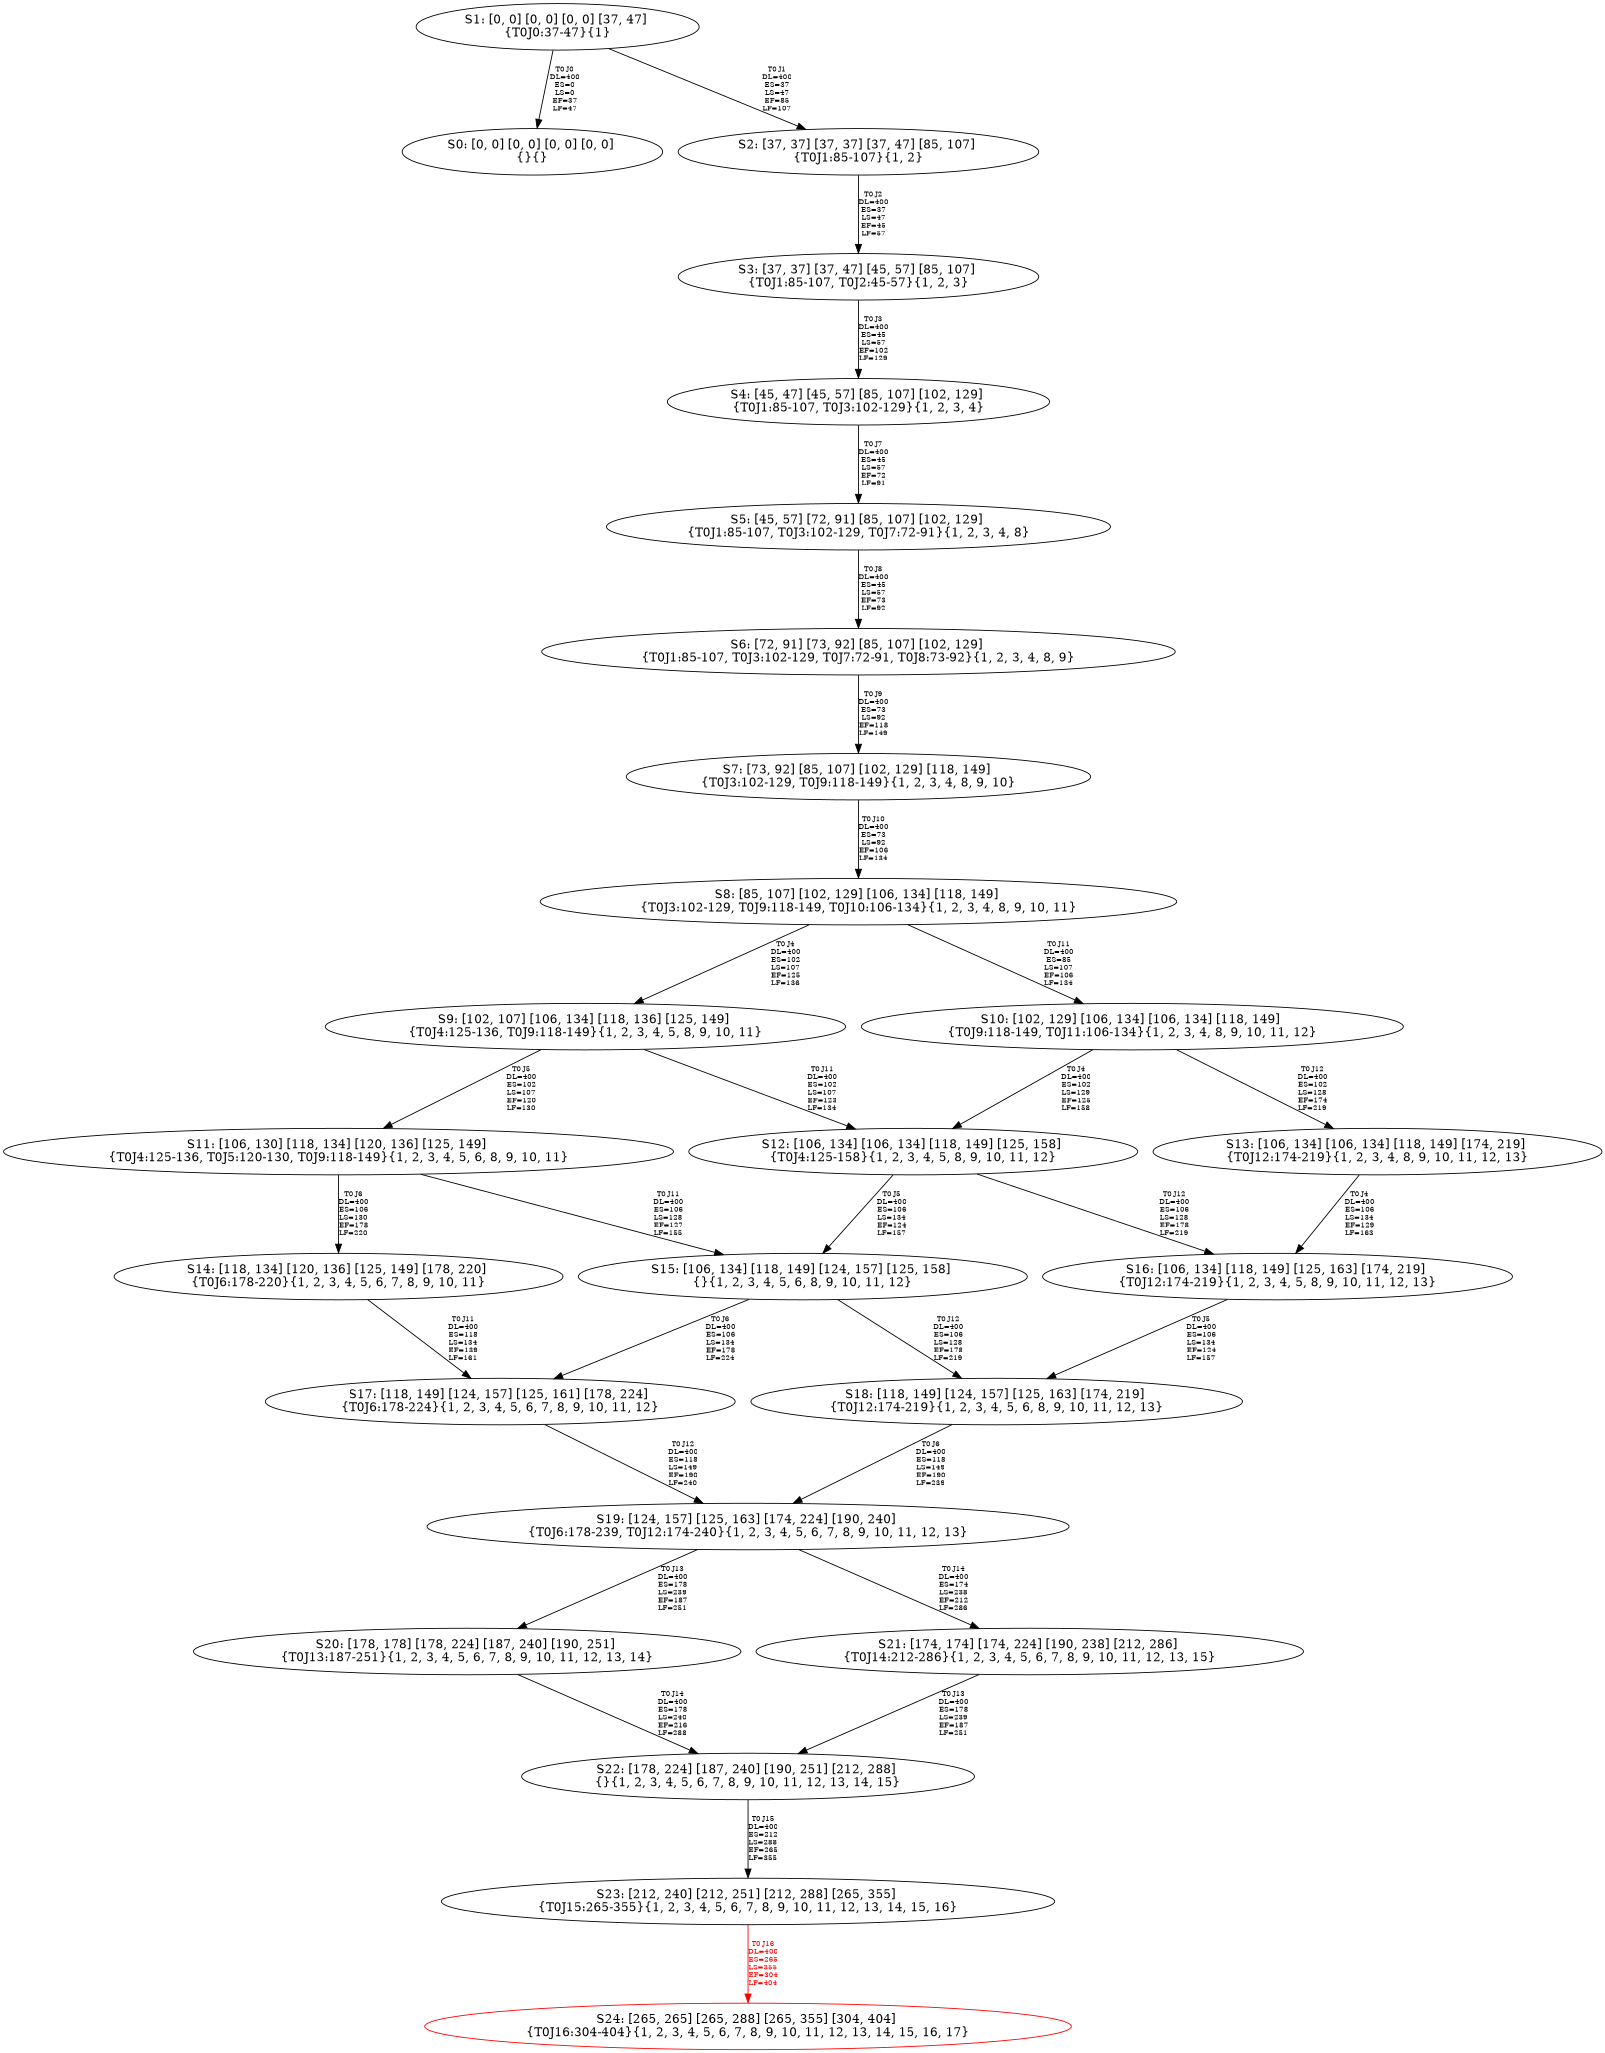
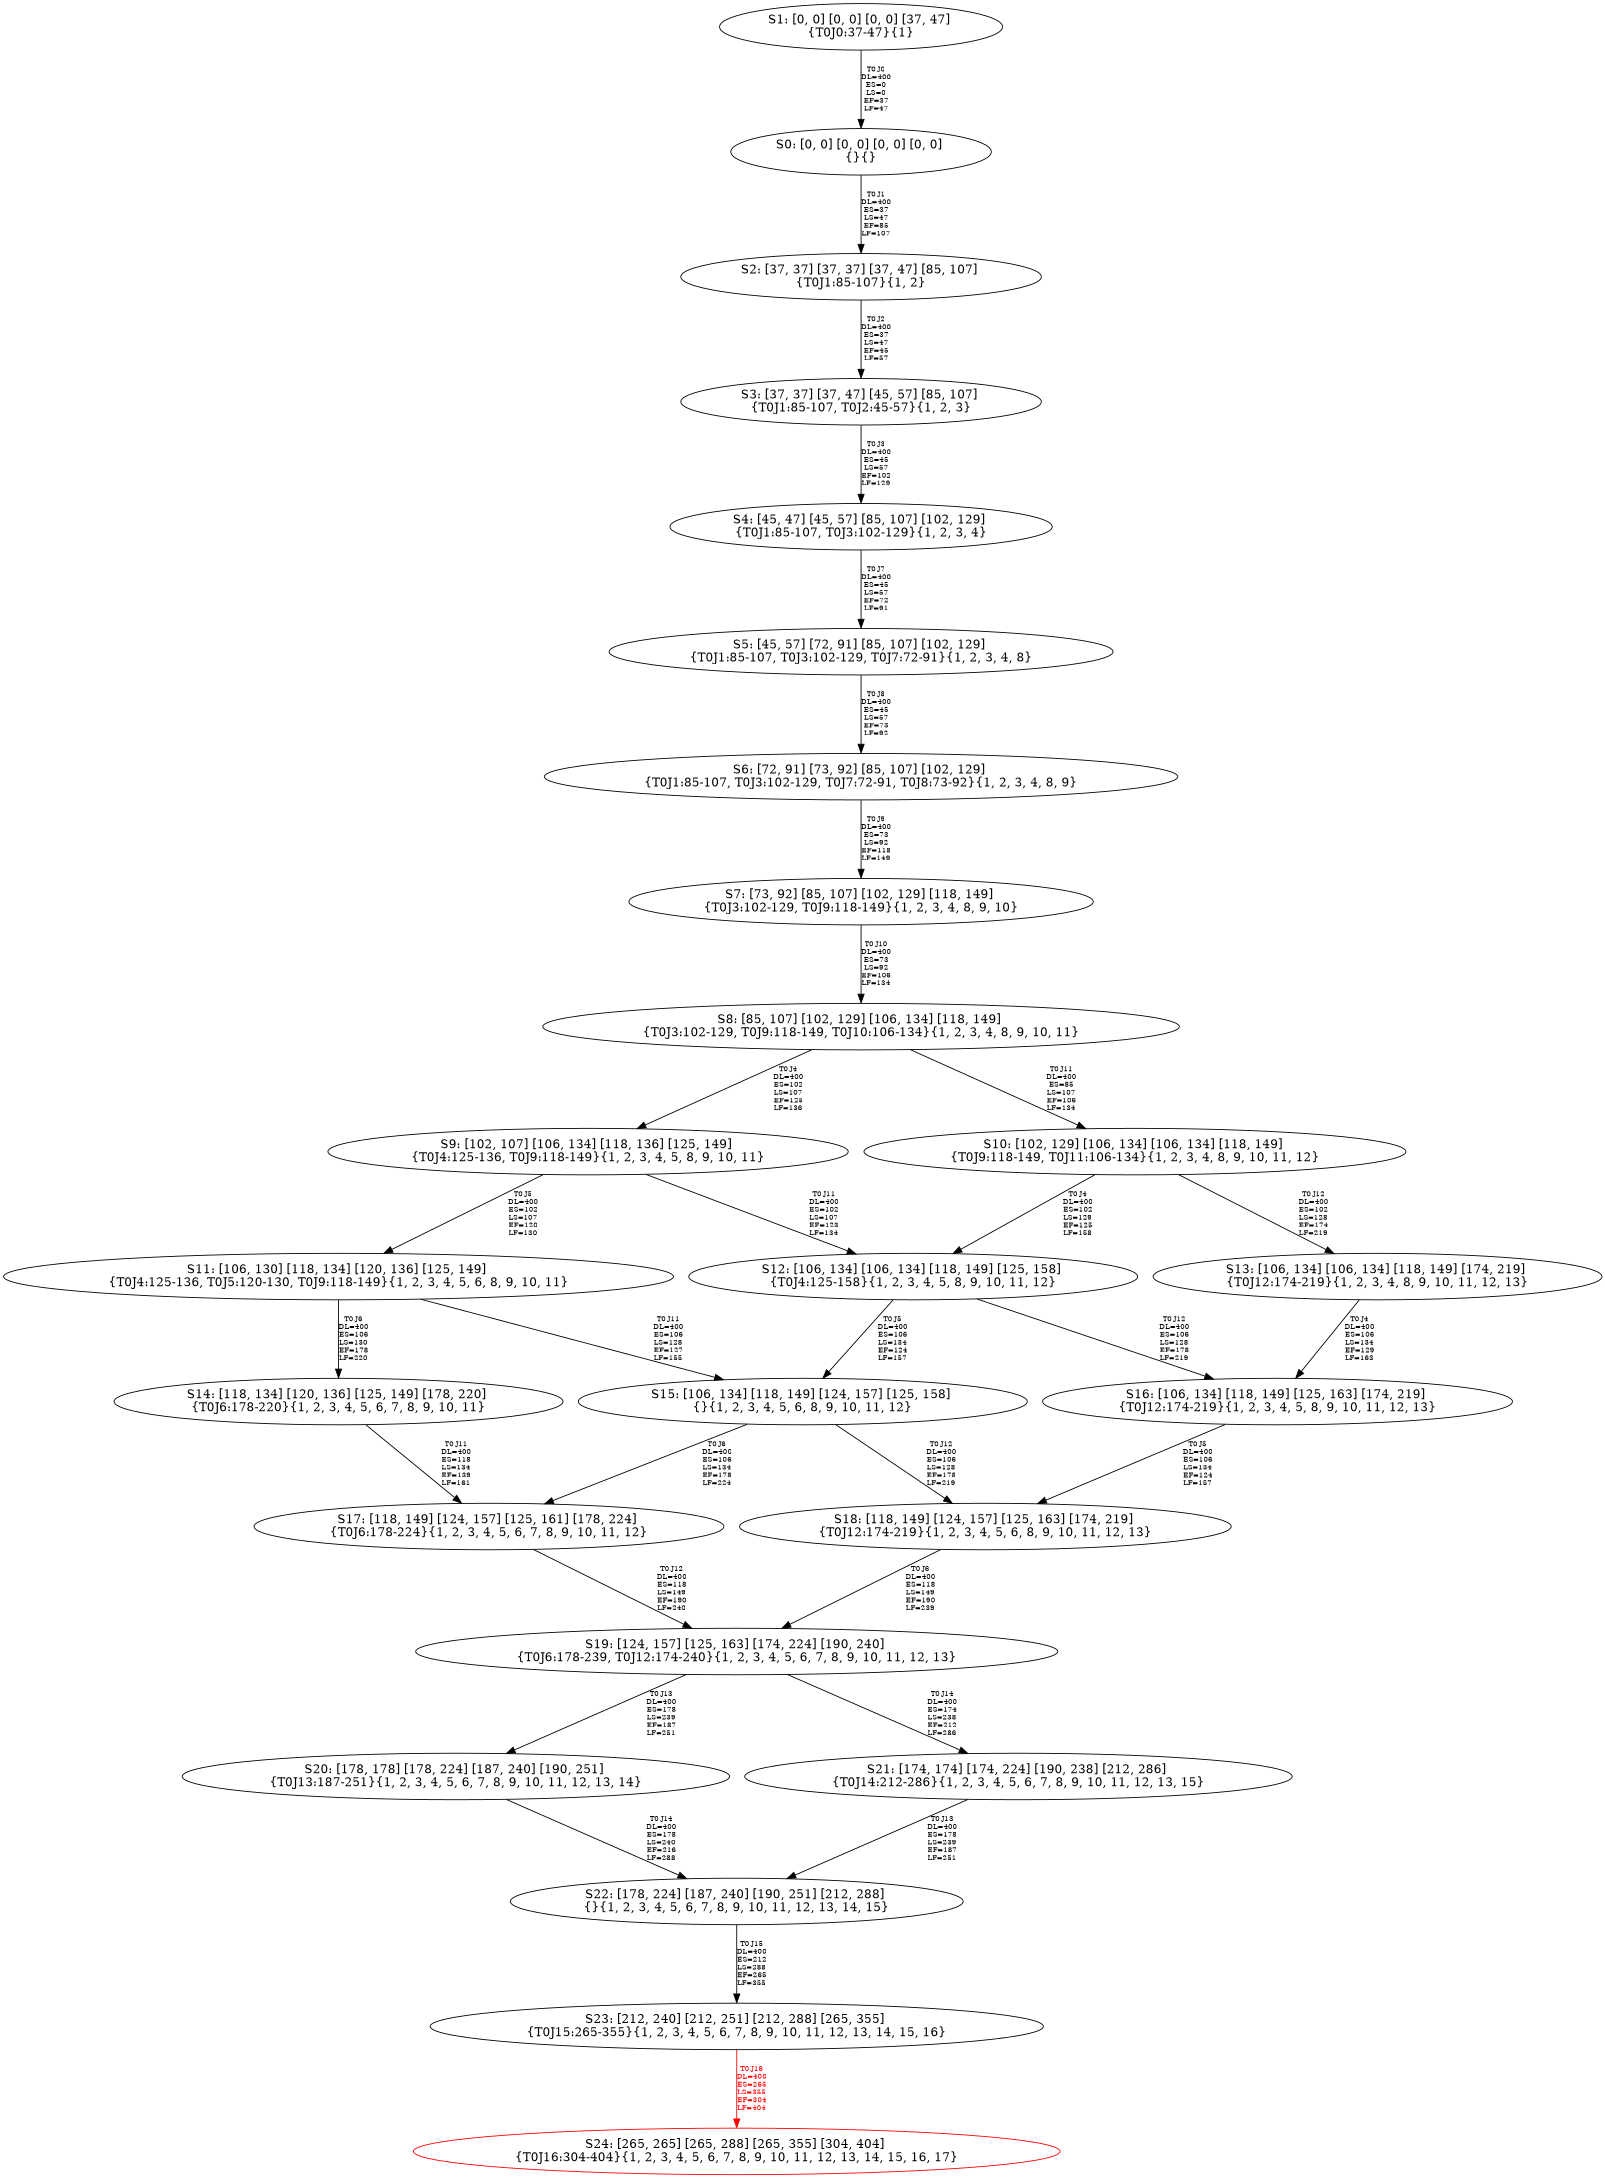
edge "S1: [0, 0] [0, 0] [0, 0] [37, 47] {T0J0:37-47}{1}" -> "S2: [37, 37] [37, 37] [37, 47] [85, 107] {T0J1:85-107}{1, 2}": now "S0: [0, 0] [0, 0] [0, 0] [0, 0] {}{}" -> "S2: [37, 37] [37, 37] [37, 47] [85, 107] {T0J1:85-107}{1, 2}"
